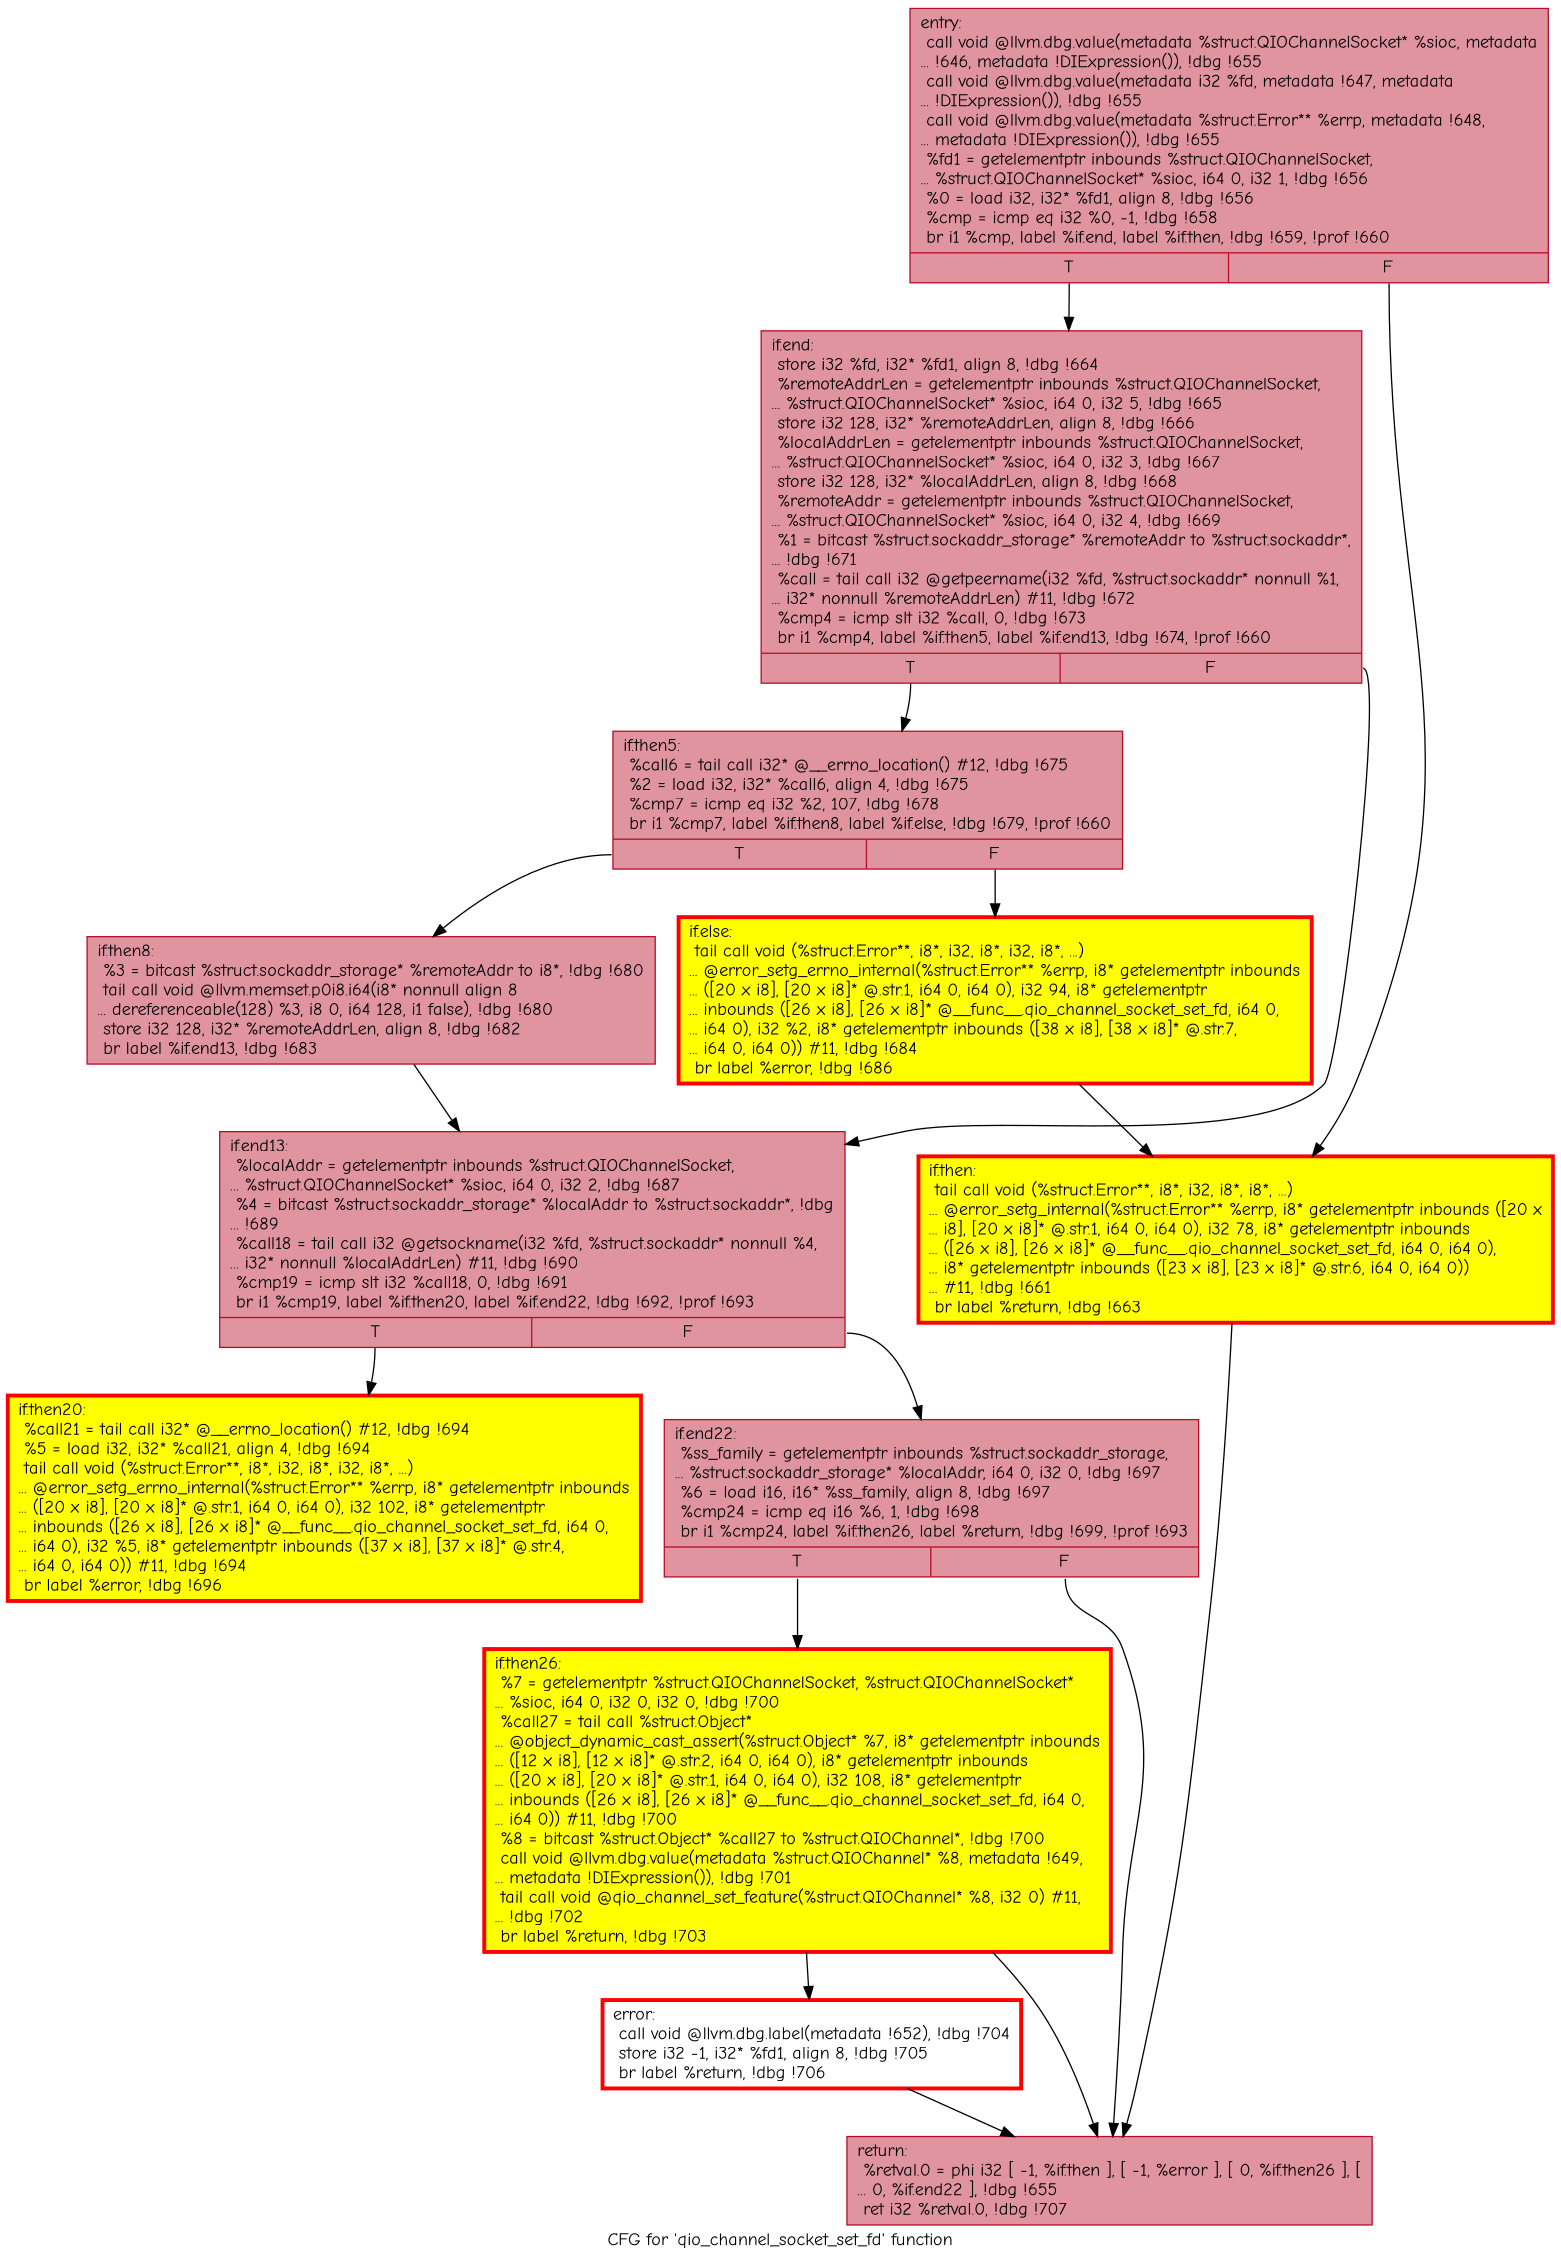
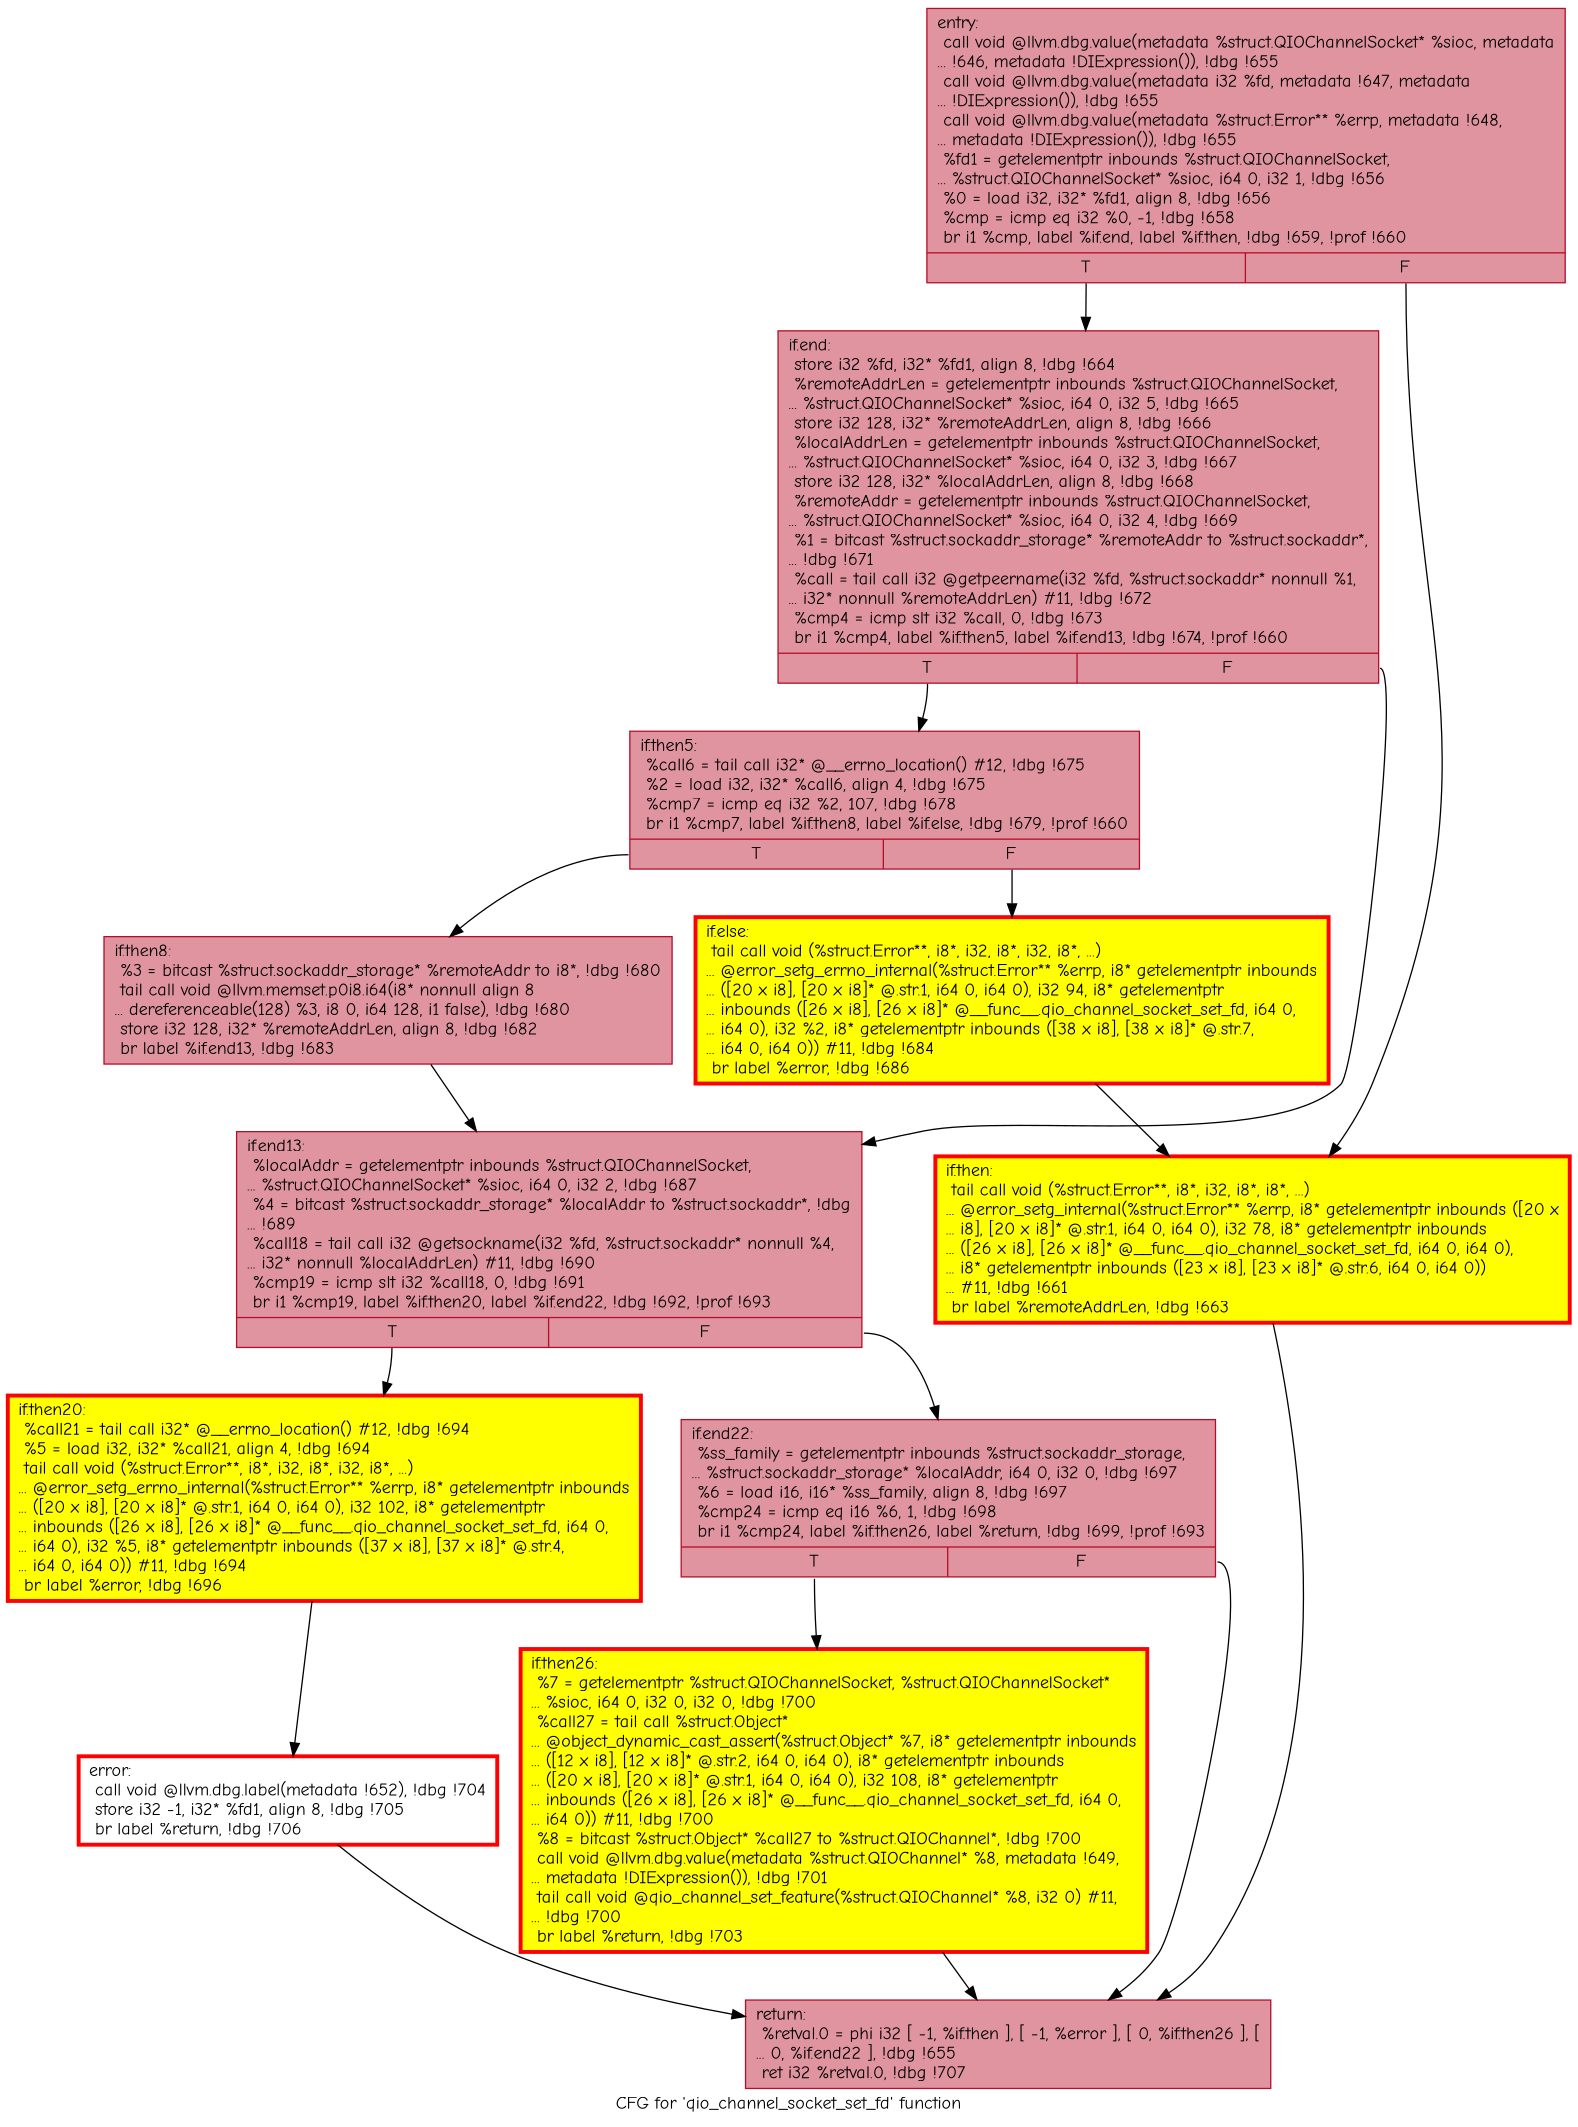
node "if.then:": text "br label %return, !dbg !663" -> "br label %remoteAddrLen, !dbg !663"
node "if.then26:": text "... !dbg !702" -> "... !dbg !700"
edge "if.then26:" -> "error:": now "if.then20:" -> "error:"
